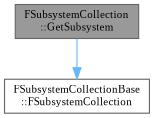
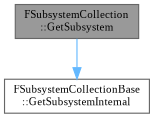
node "FSubsystemCollectionBase ::FSubsystemCollection": label "FSubsystemCollectionBase ::FSubsystemCollection" -> "FSubsystemCollectionBase ::GetSubsystemInternal"
